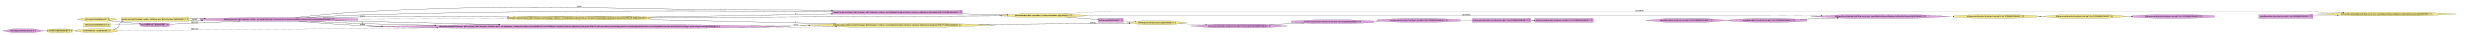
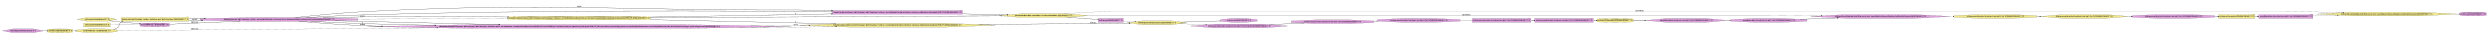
node "testHarness.close()@@@26@@@['1', '1', '0']": added
node "testHarness.setProcessingTime(7000)@@@23@@@['1', '1', '0']": added
node "testHarness.close()@@@11@@@['0', '0', '1']": added
node "testHarness.setProcessingTime(5000)@@@16@@@['1', '1', '0']": added
